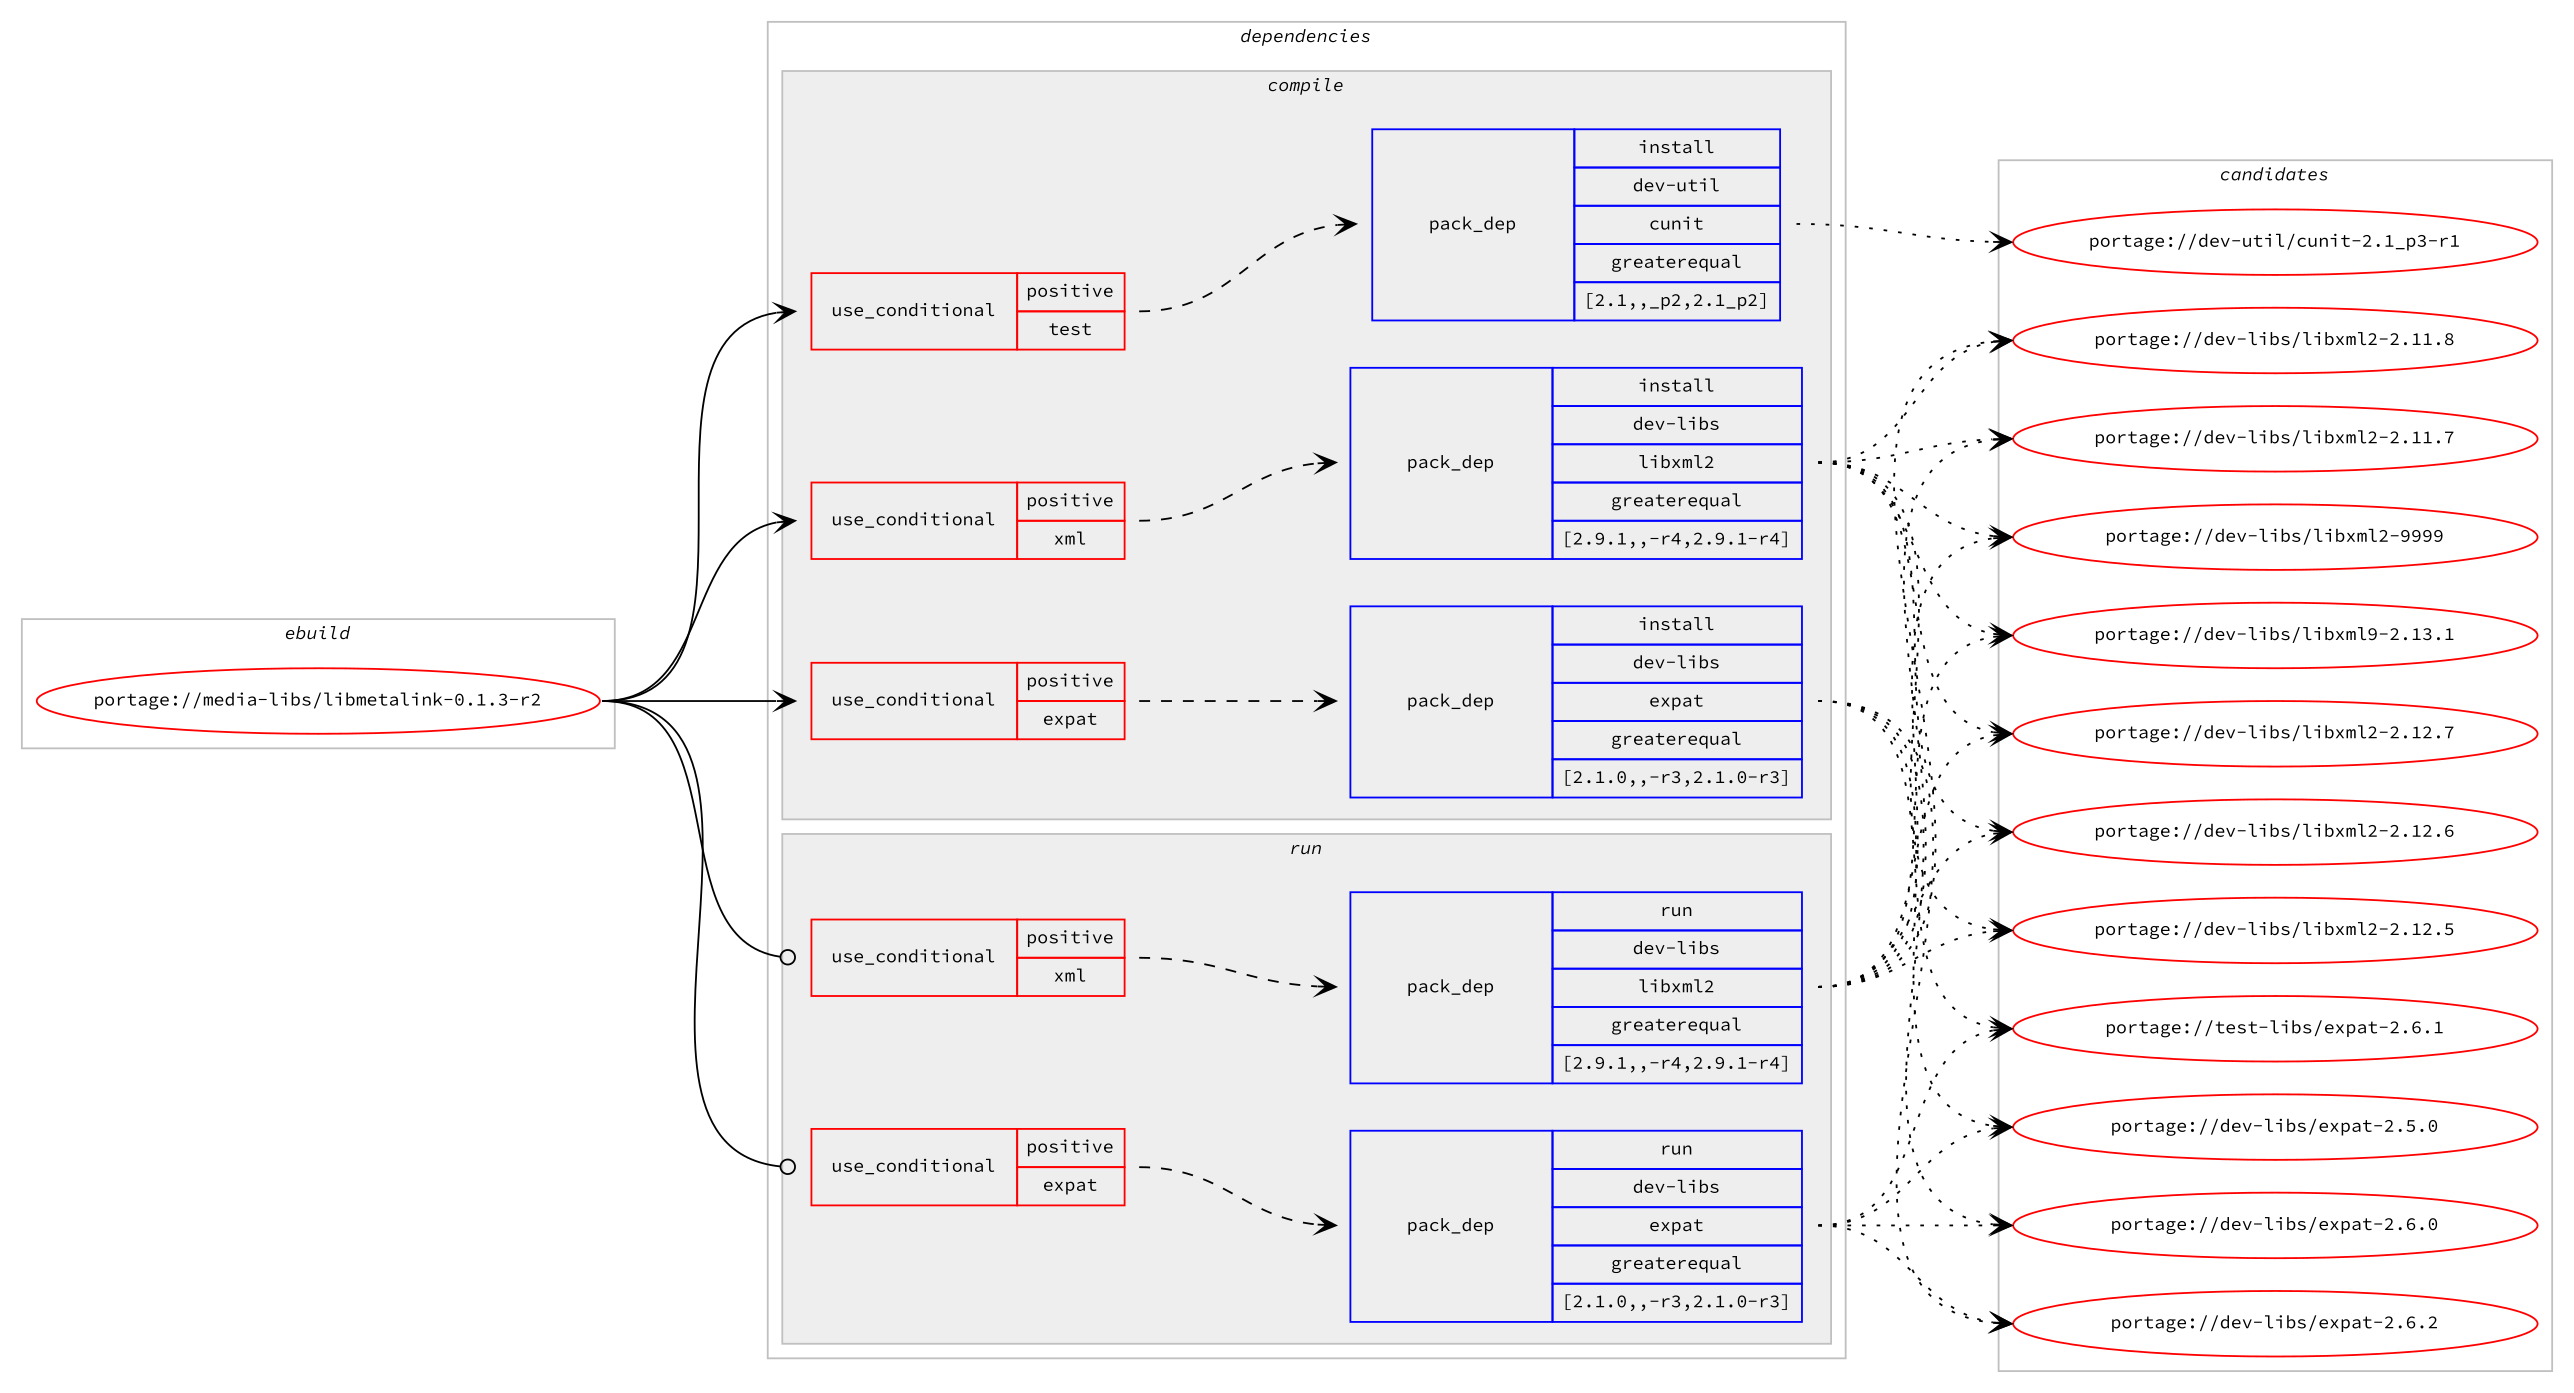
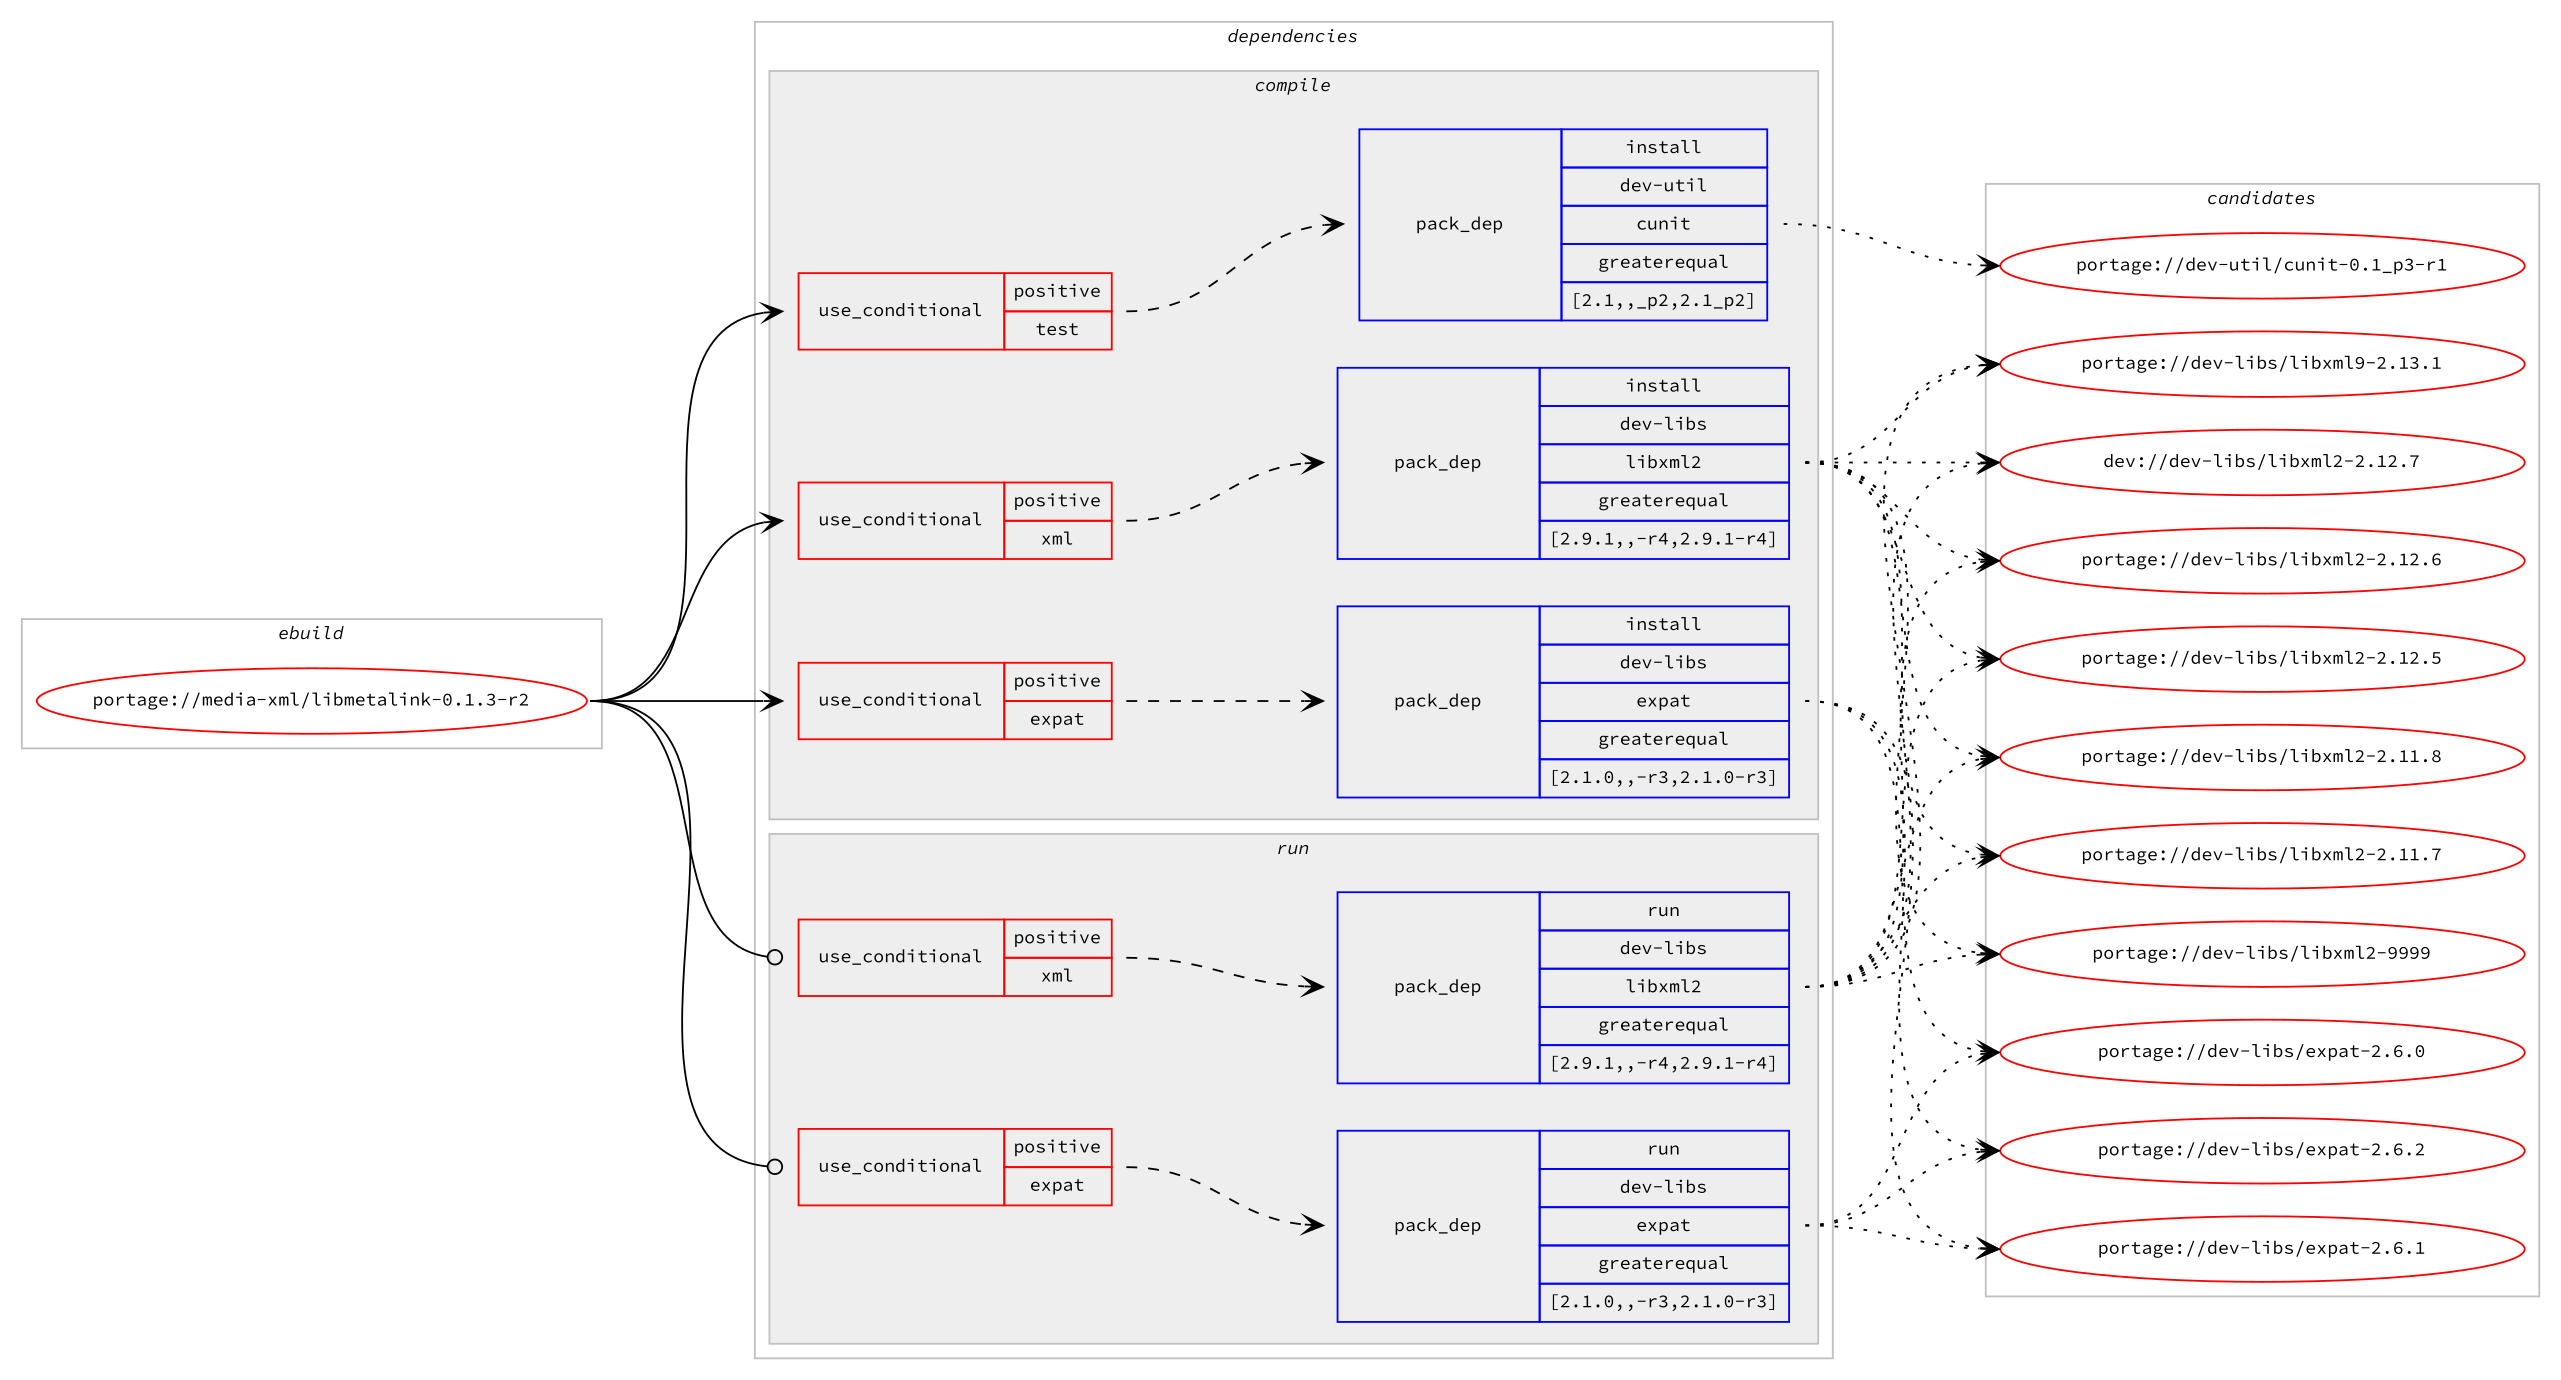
node "portage://dev-util/cunit-2.1_p3-r1": label "portage://dev-util/cunit-2.1_p3-r1" -> "portage://dev-util/cunit-0.1_p3-r1"
node "portage://media-libs/libmetalink-0.1.3-r2": label "portage://media-libs/libmetalink-0.1.3-r2" -> "portage://media-xml/libmetalink-0.1.3-r2"
node "portage://dev-libs/libxml2-2.12.7": label "portage://dev-libs/libxml2-2.12.7" -> "dev://dev-libs/libxml2-2.12.7"
node "portage://test-libs/expat-2.6.1": label "portage://test-libs/expat-2.6.1" -> "portage://dev-libs/expat-2.6.1"
node "portage://dev-libs/expat-2.5.0": removed
